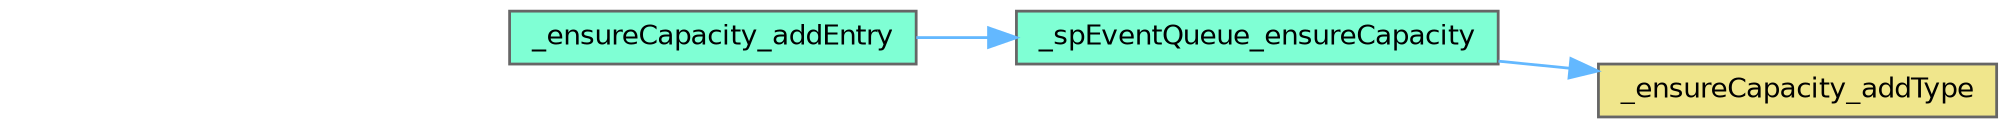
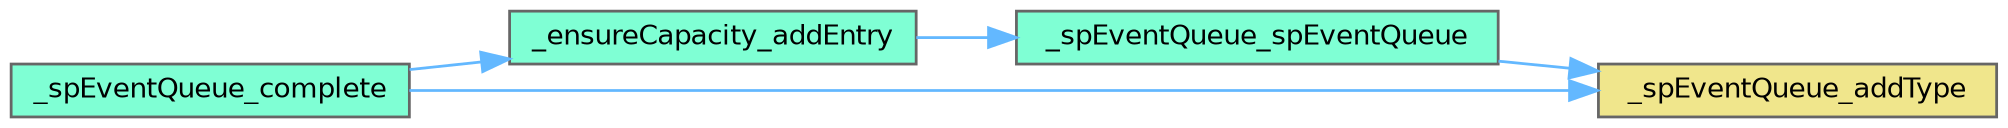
node "_spEventQueue_ensureCapacity": label "_spEventQueue_ensureCapacity" -> "_spEventQueue_spEventQueue"
node "_spEventQueue_complete": added
node "_ensureCapacity_addType": label "_ensureCapacity_addType" -> "_spEventQueue_addType"
